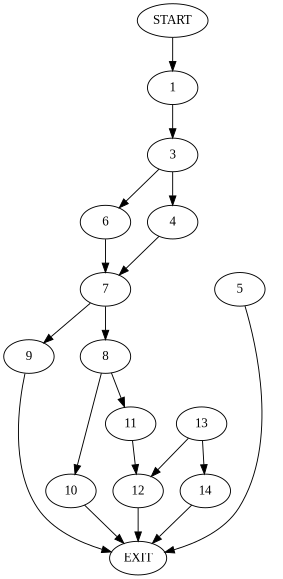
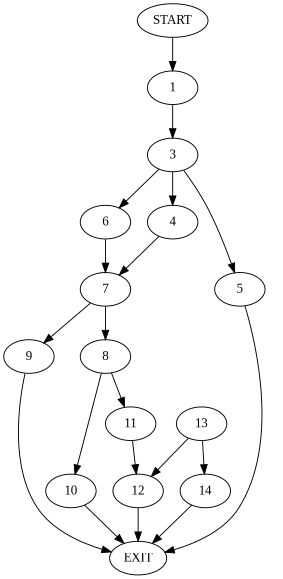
edge "3" -> "5": added
